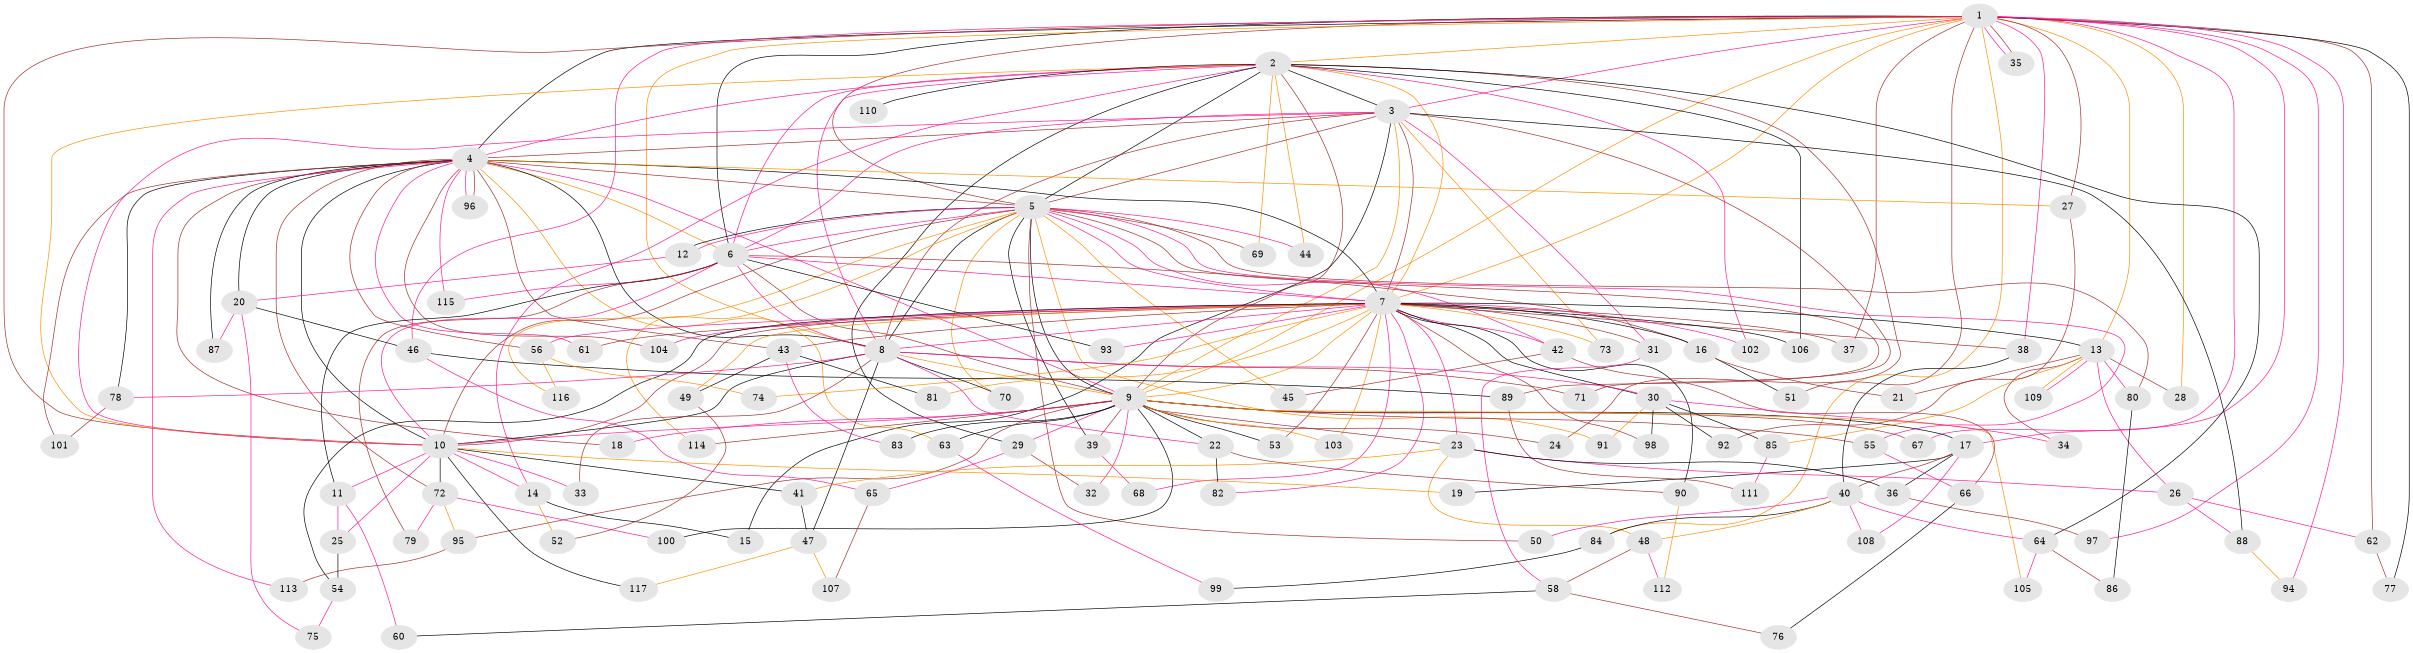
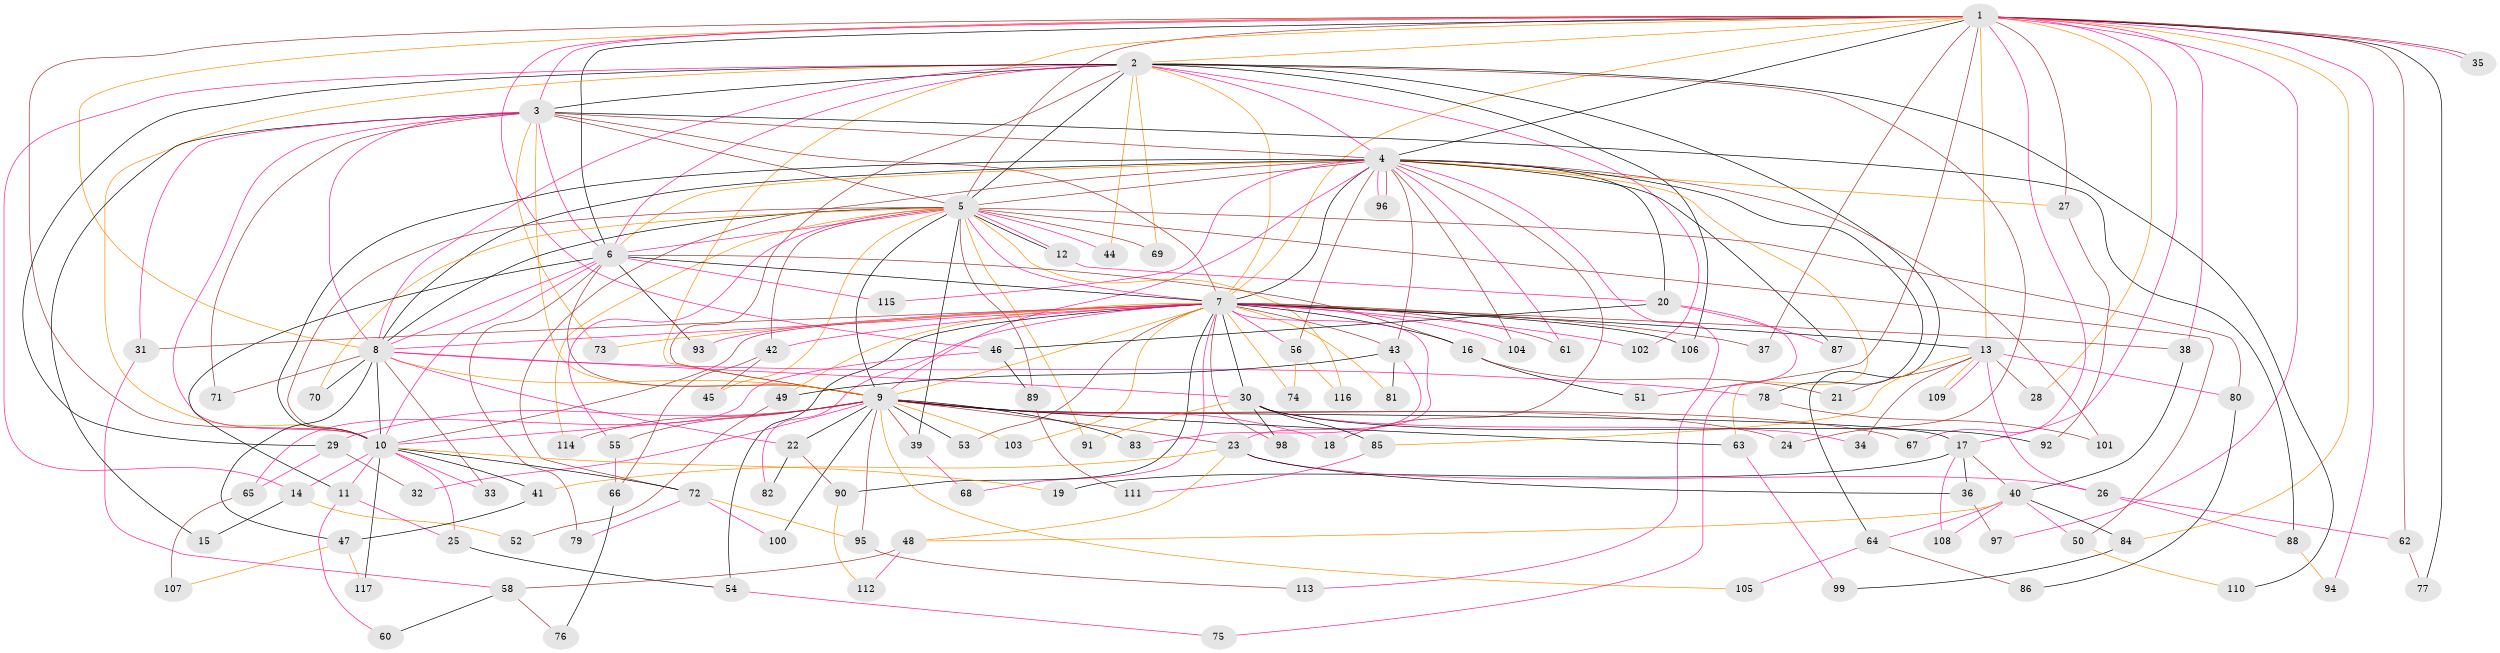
edge "3" -- "8": color brown -> deeppink
edge "6" -- "7": color deeppink -> black
edge "5" -- "42": color deeppink -> brown
edge "50" -- "110": added
